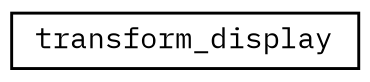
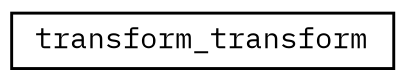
node "transform_display": label "transform_display" -> "transform_transform"
